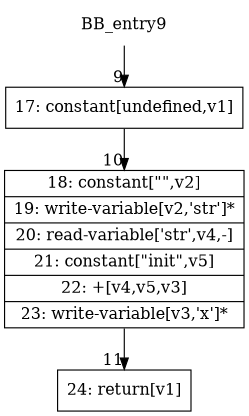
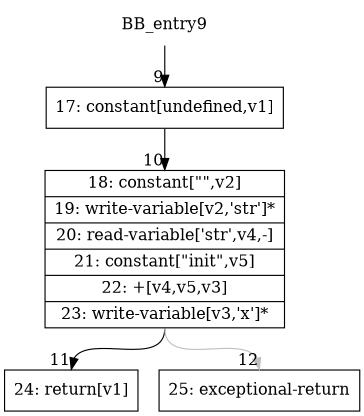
node "25: exceptional-return": added
